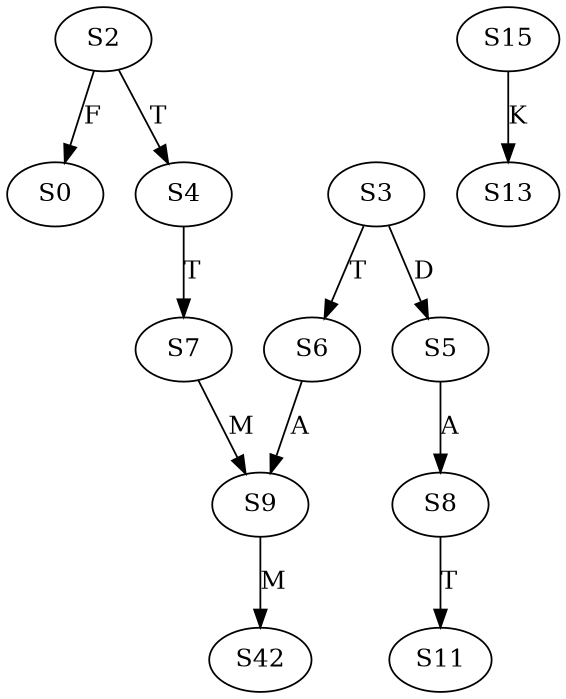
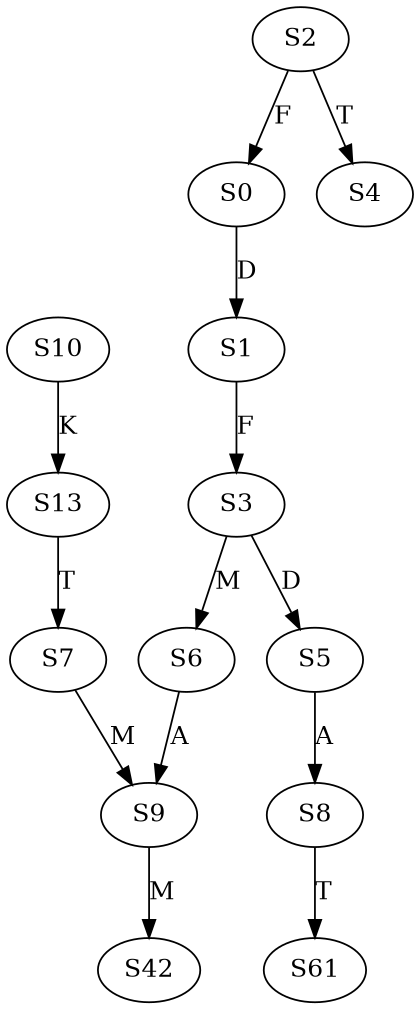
node "S15": label "S15" -> "S10"
edge "S4" -> "S7": now "S13" -> "S7"
edge "S3" -> "S6": label "T" -> "M"
node "S1": added
node "S11": label "S11" -> "S61"
